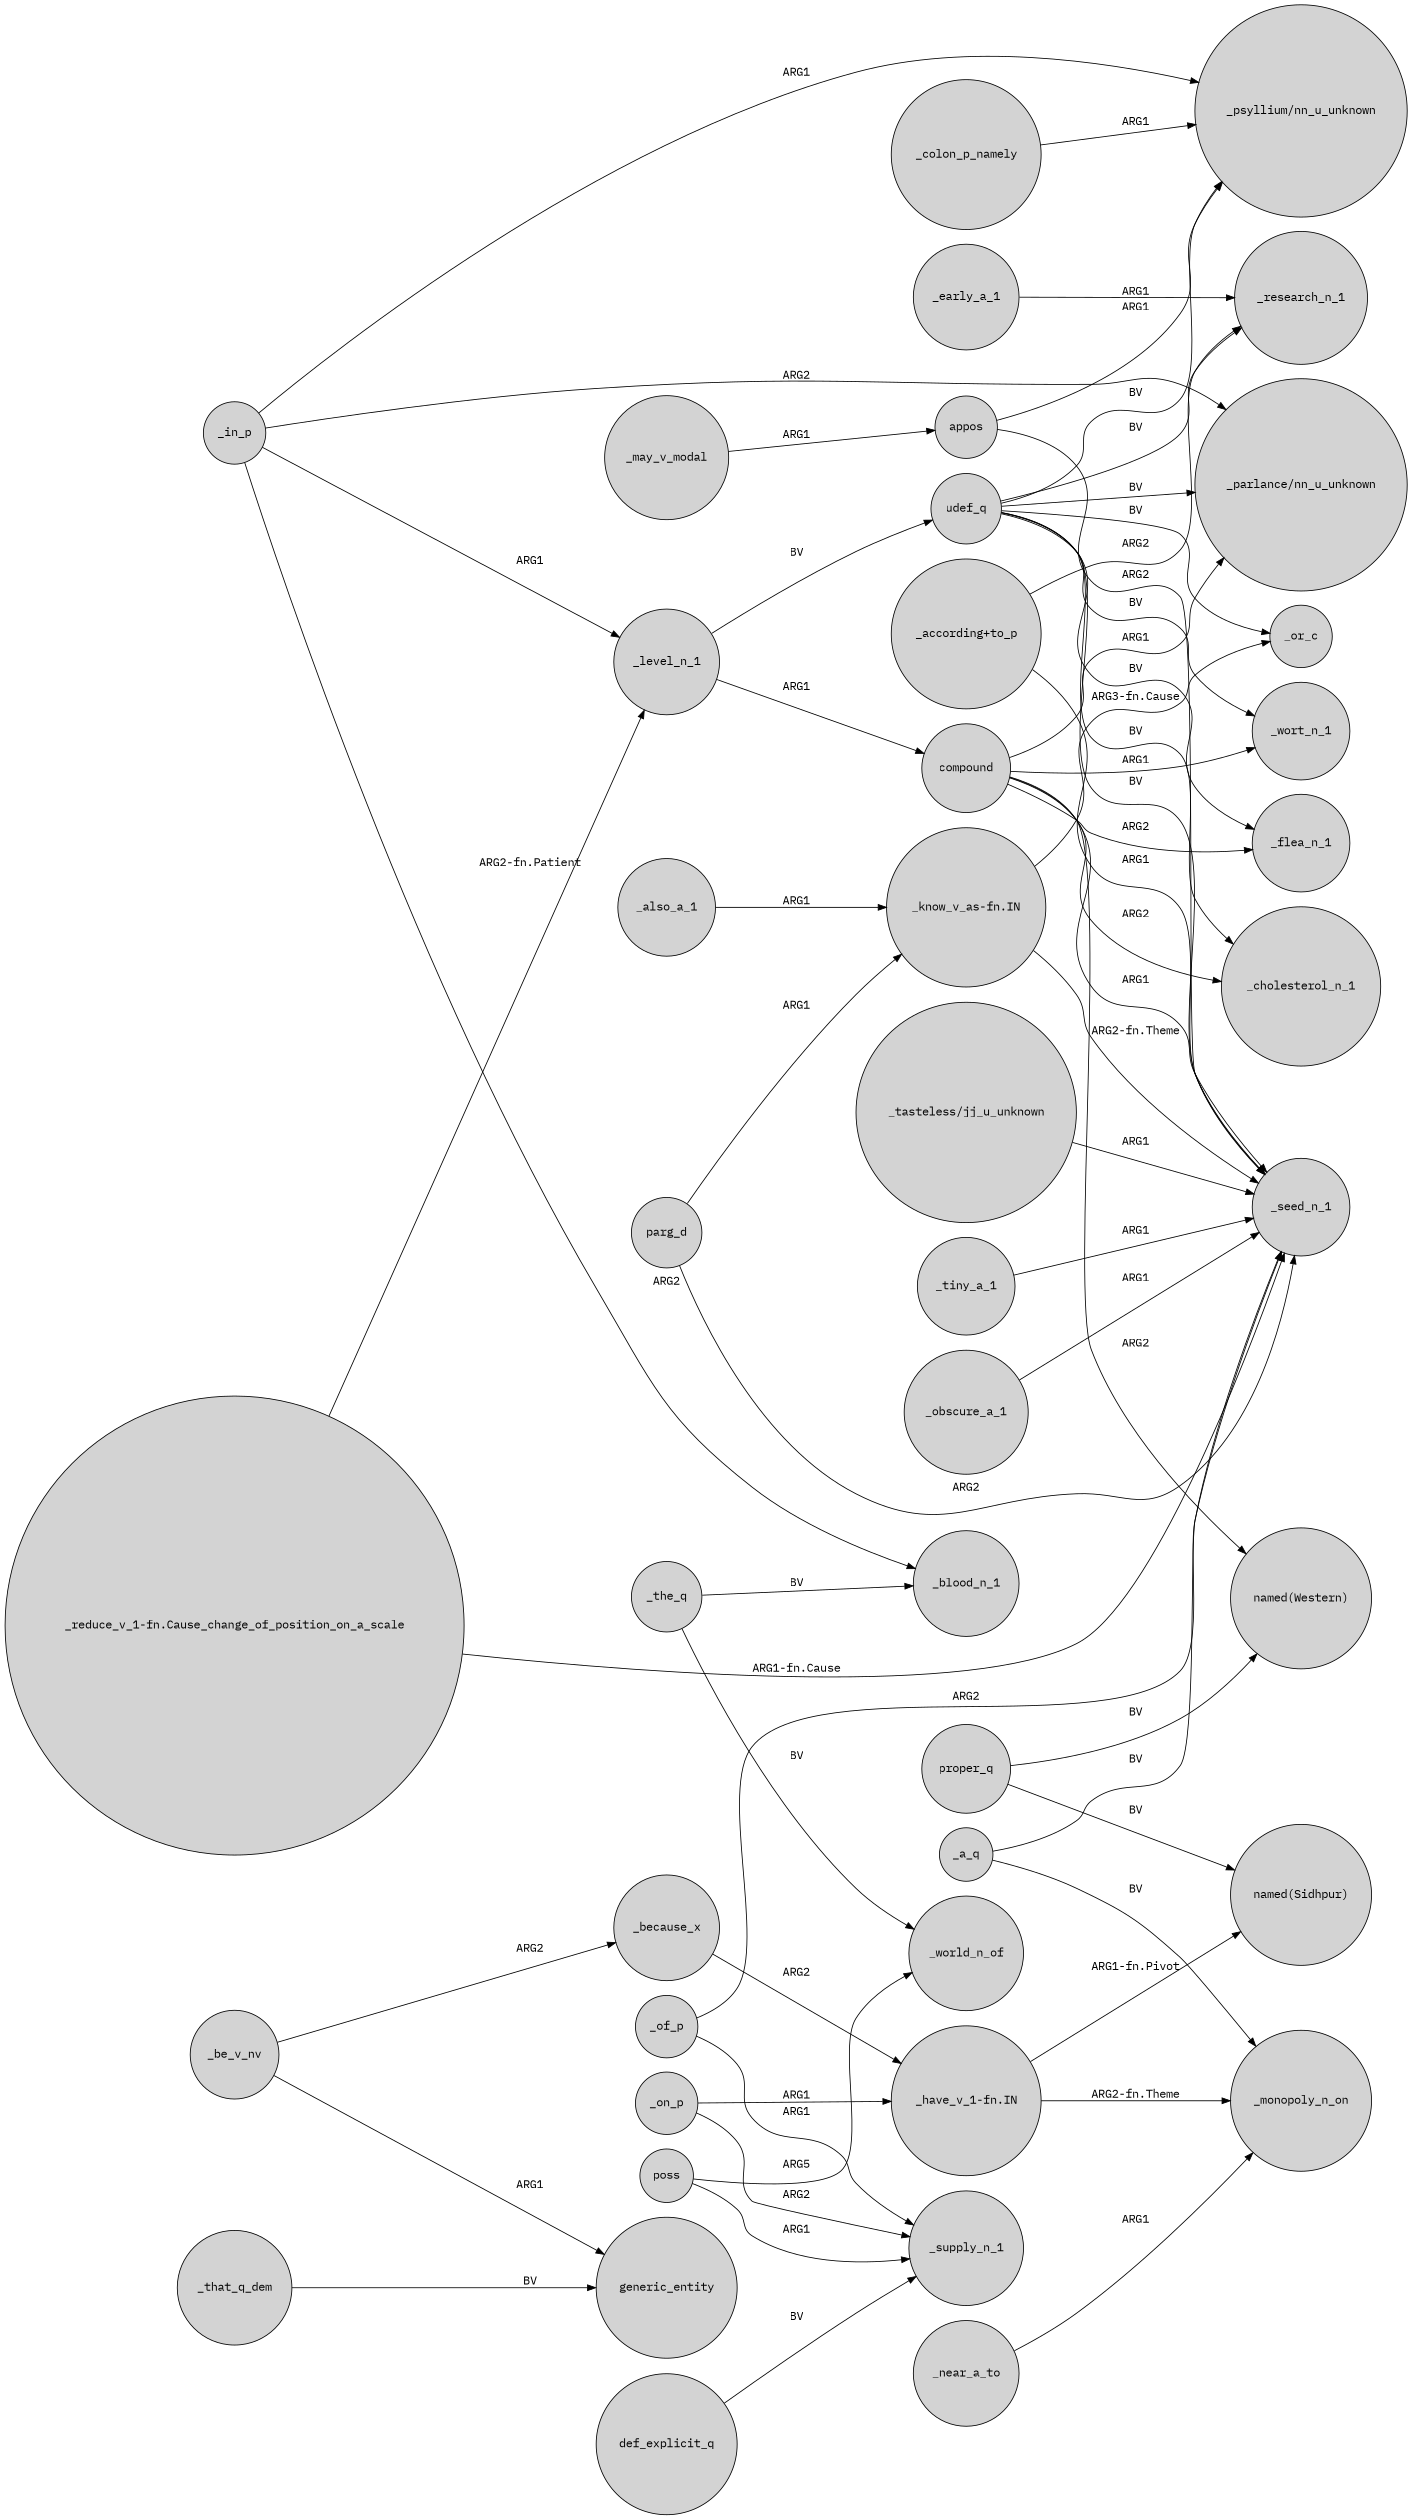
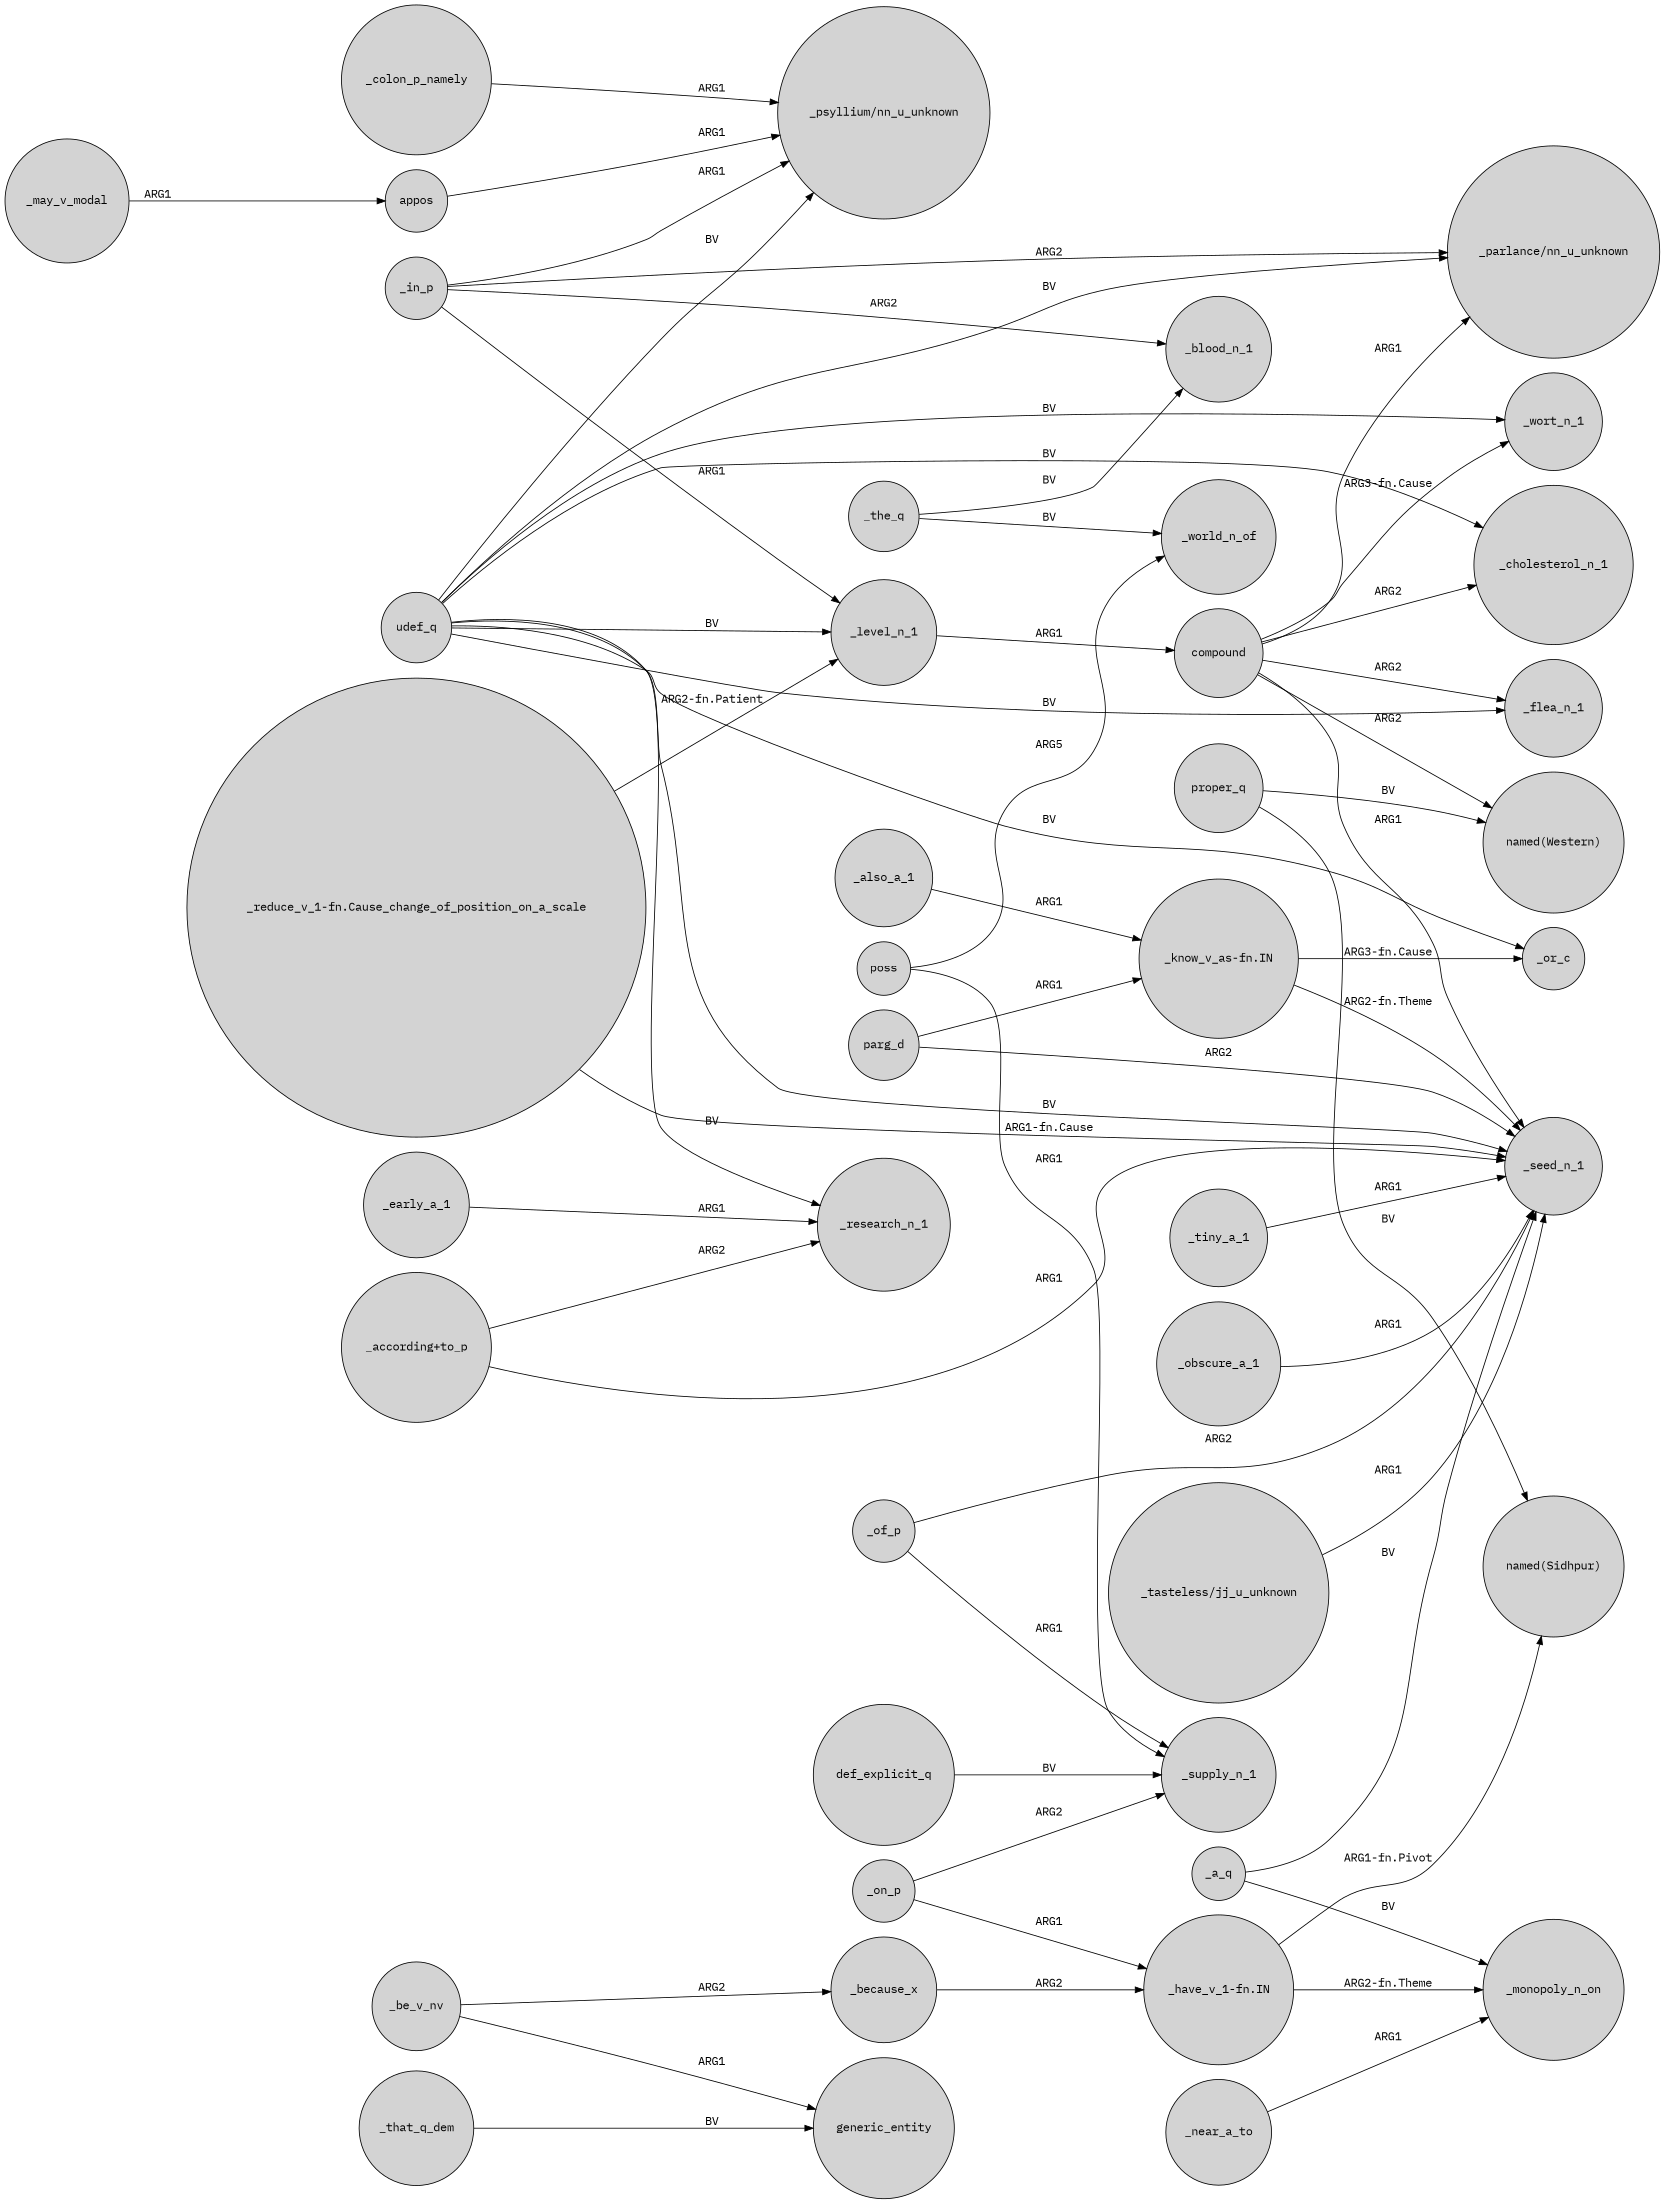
edge "_level_n_1" -> "udef_q": reversed
edge "appos" -> "_seed_n_1": removed, label "ARG2"
edge "compound" -> "_wort_n_1": label "ARG1" -> "ARG3-fn.Cause"
